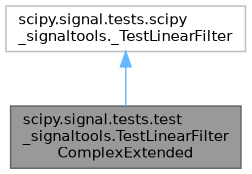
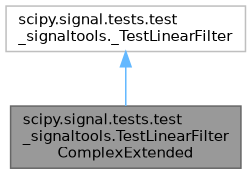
node "scipy.signal.tests.scipy _signaltools._TestLinearFilter": label "scipy.signal.tests.scipy _signaltools._TestLinearFilter" -> "scipy.signal.tests.test _signaltools._TestLinearFilter"
